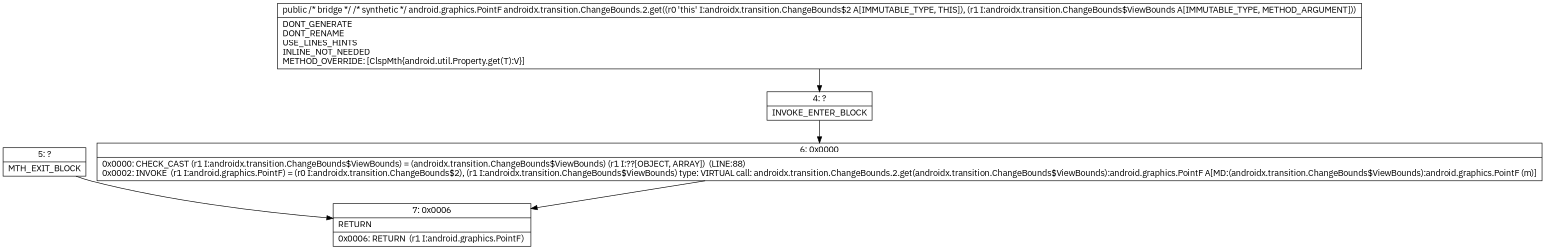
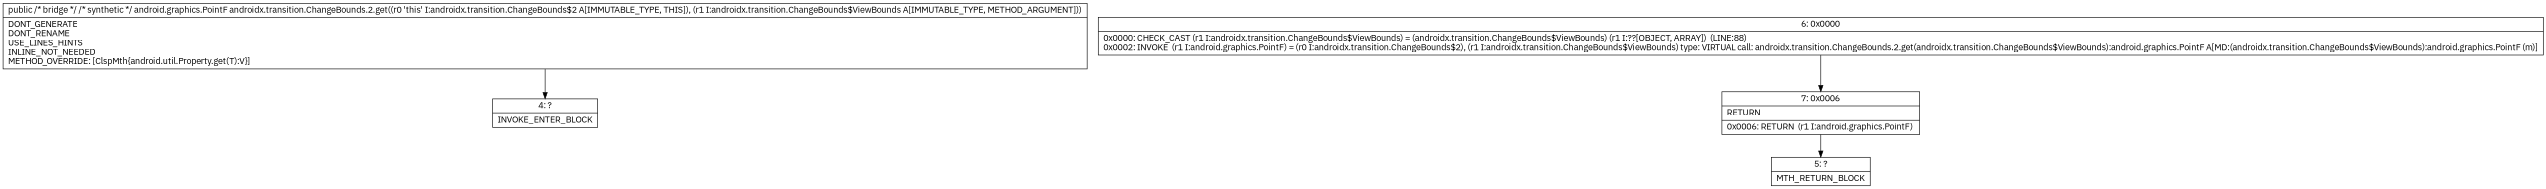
edge "4: ?" -> "6: 0x0000": removed
node "5: ?": text "MTH_EXIT_BLOCK" -> "MTH_RETURN_BLOCK"
edge "5: ?" -> "7: 0x0006": reversed
